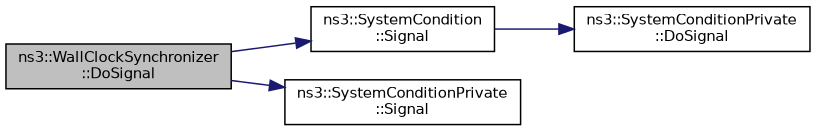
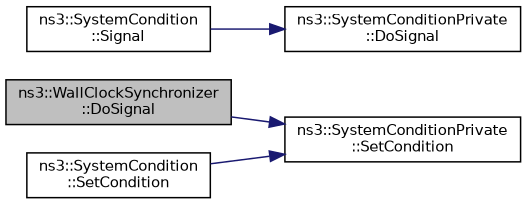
edge "ns3::WallClockSynchronizer ::DoSignal" -> "ns3::SystemCondition ::Signal": removed
node "ns3::SystemConditionPrivate ::Signal": label "ns3::SystemConditionPrivate ::Signal" -> "ns3::SystemConditionPrivate ::SetCondition"
node "ns3::SystemCondition ::SetCondition": added
